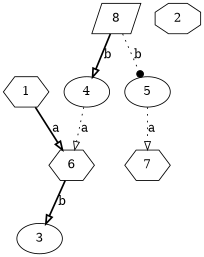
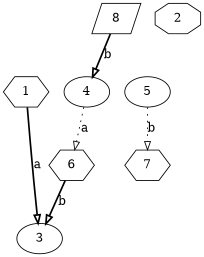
edge "8" -> "5": removed, label "b"
edge "1" -> "6": now "1" -> "3"
edge "5" -> "7": label "a" -> "b"
